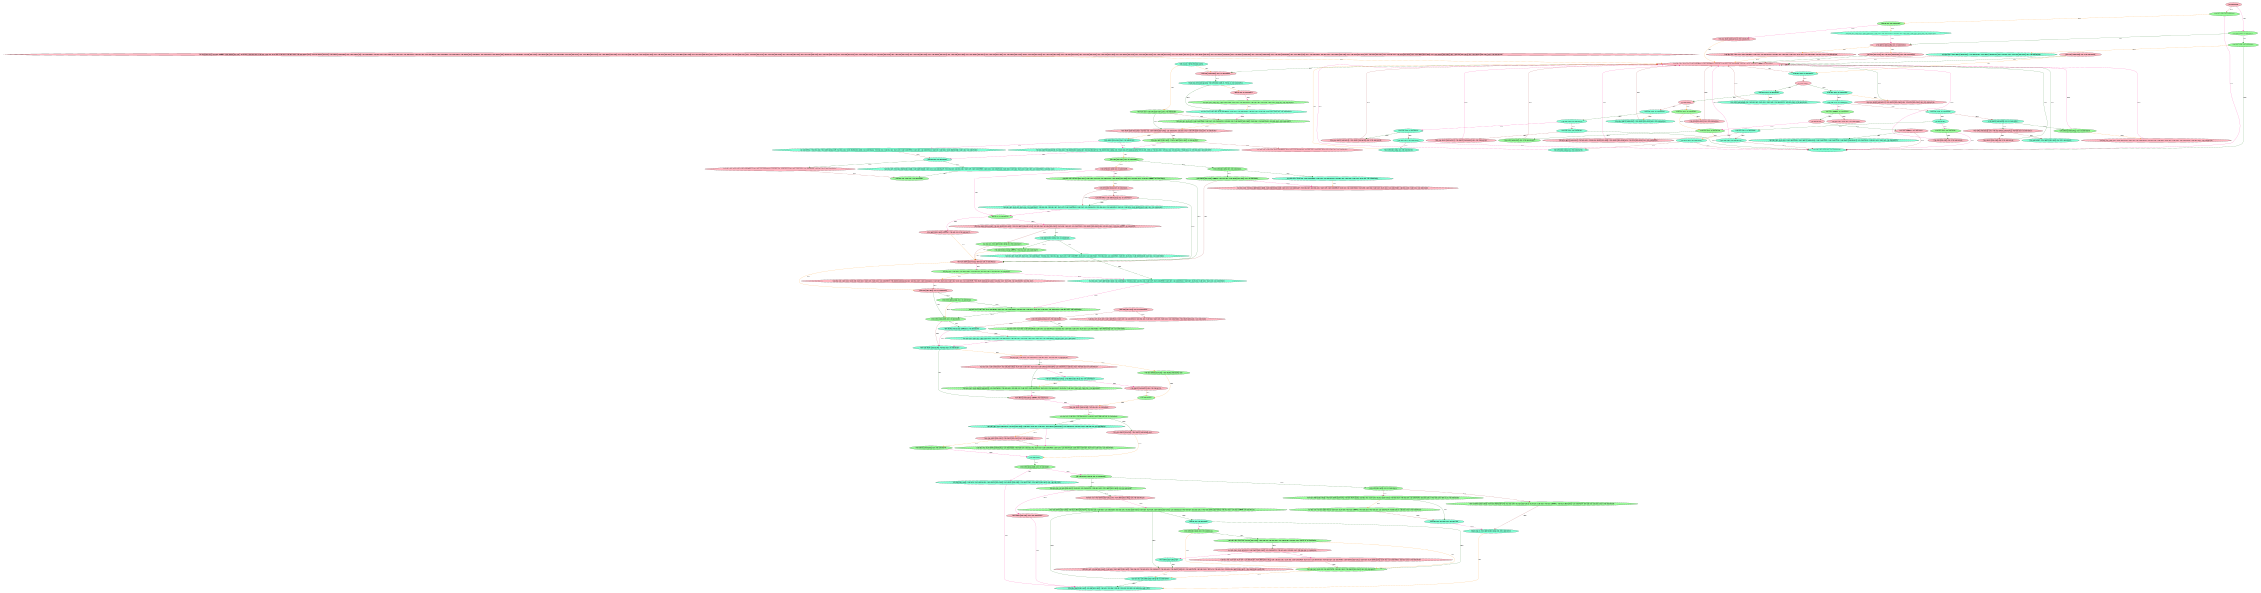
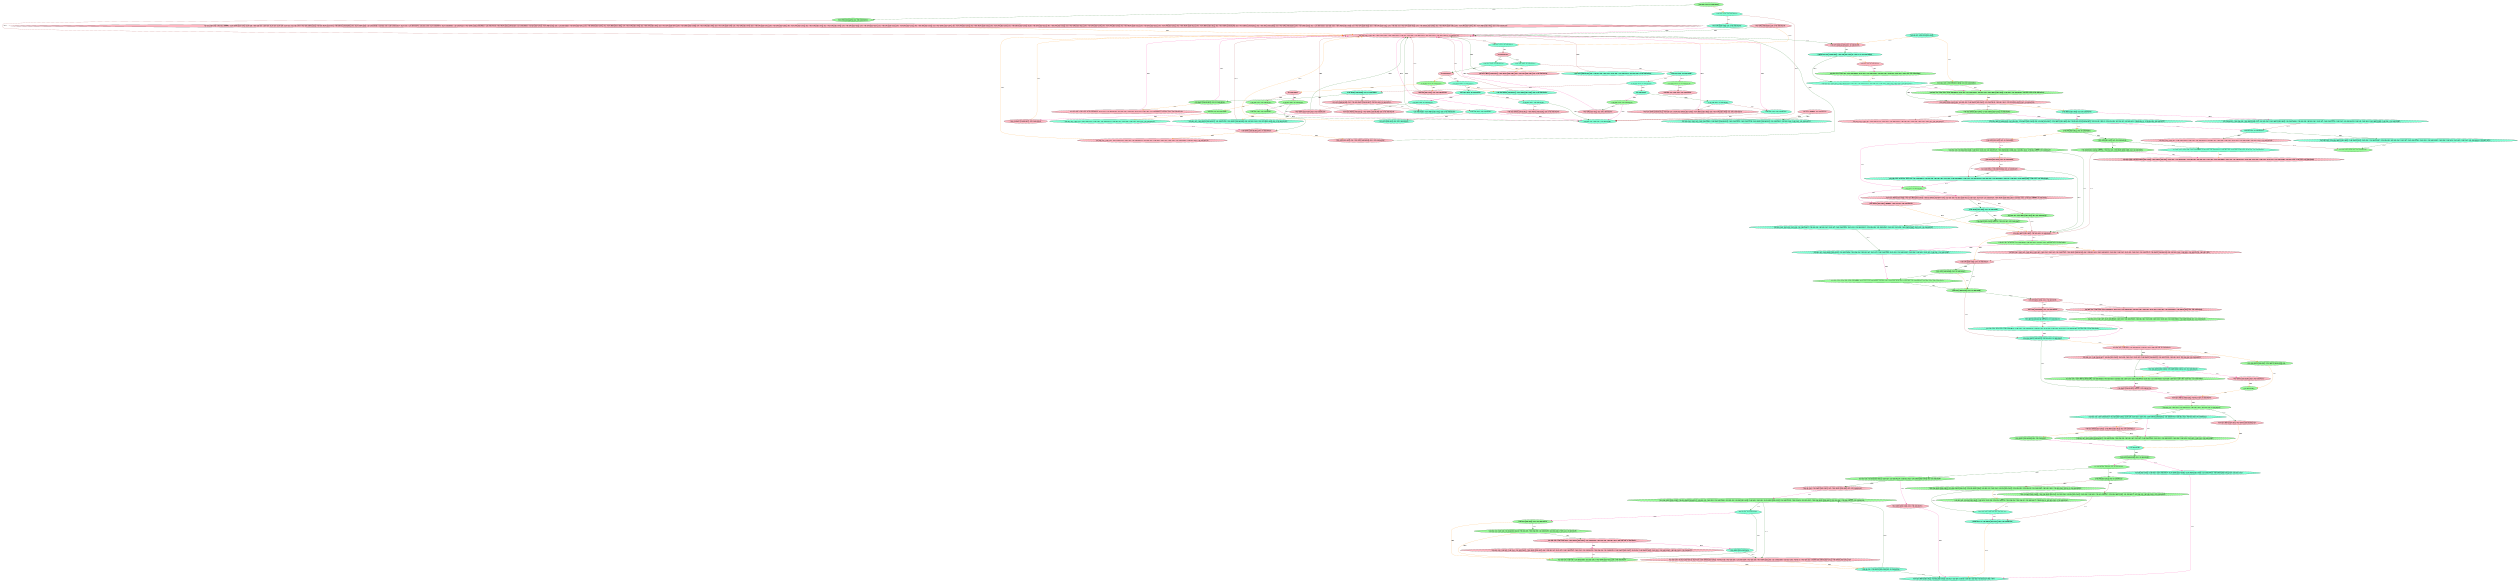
node "'jle 0x804b329',": removed
edge "'cmp eax, 0x76', 'je 0x804b442'," -> "'cmp eax, 0x43', 'je 0x804b40f',": now "'cmp eax, 0x76', 'je 0x804b442'," -> "'jle 0x804b3d3',"
edge "'cmp byte [0x806a3e7], 0x0', 'je 0x804b6f8'," -> "'test dword [0x8068314], 0xffff0e00', 'jne 0x804ba45',": now "'cmp byte [0x806a3e7], 0x0', 'je 0x804b6f8'," -> "'cmp byte [ebp-0x41], 0x0', 'jne 0x804b9f1',"
